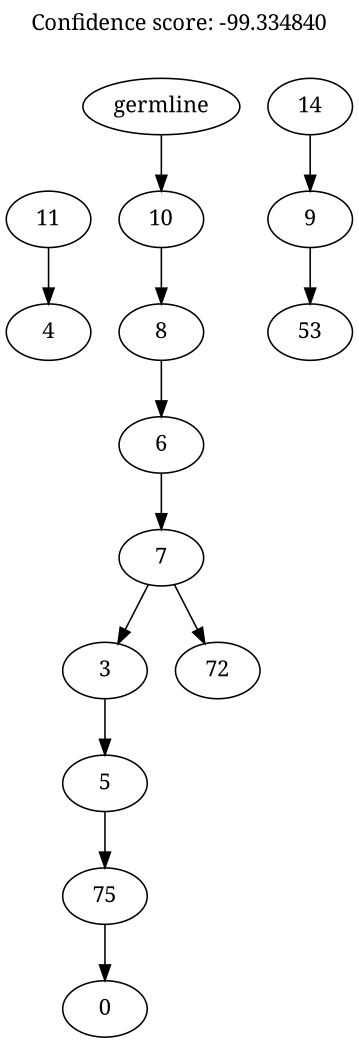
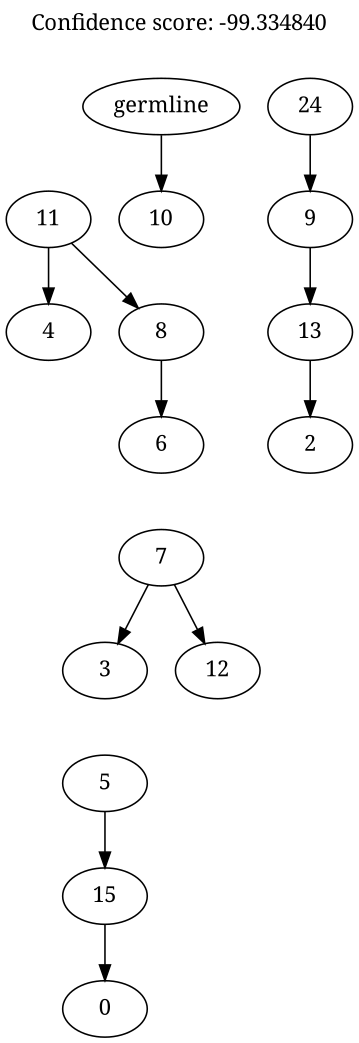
node "14": label "14" -> "24"
edge "10" -> "8": now "11" -> "8"
node "53": label "53" -> "13"
node "2": added
edge "6" -> "7": removed
node "72": label "72" -> "12"
edge "3" -> "5": removed
node "75": label "75" -> "15"
